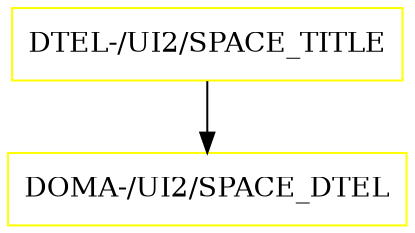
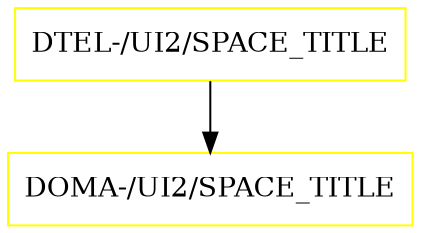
node "DOMA-/UI2/SPACE_DTEL": label "DOMA-/UI2/SPACE_DTEL" -> "DOMA-/UI2/SPACE_TITLE"
